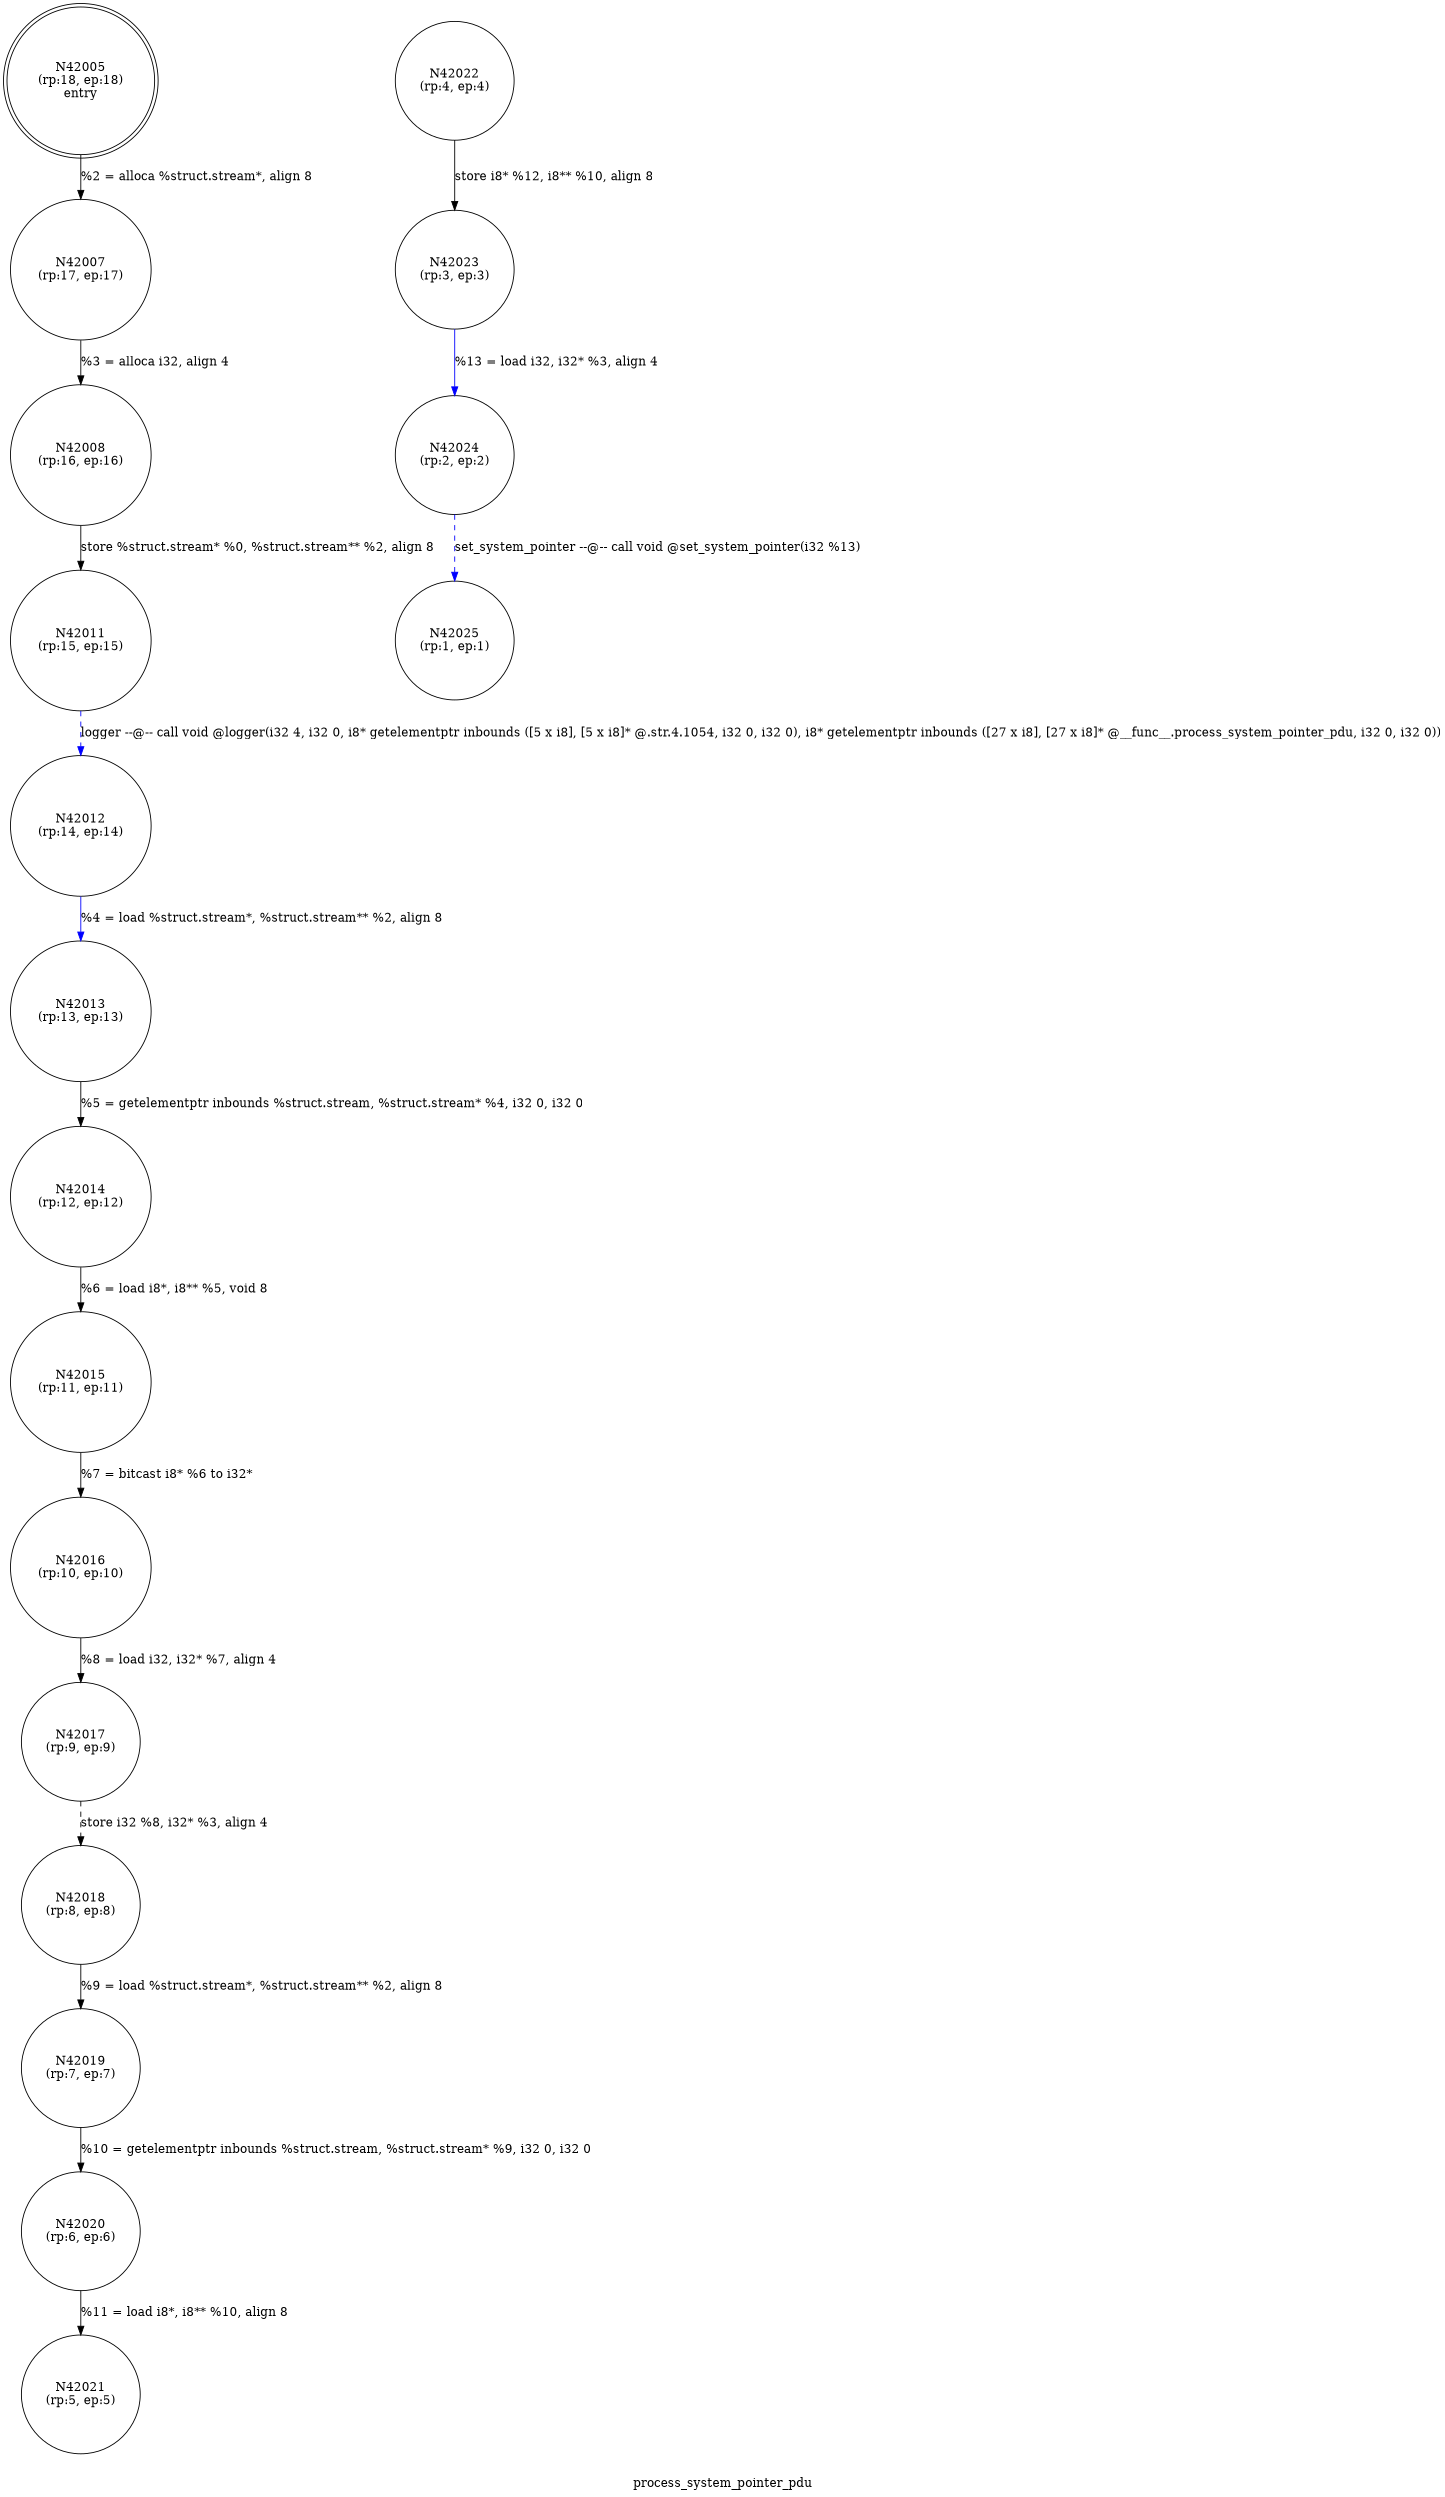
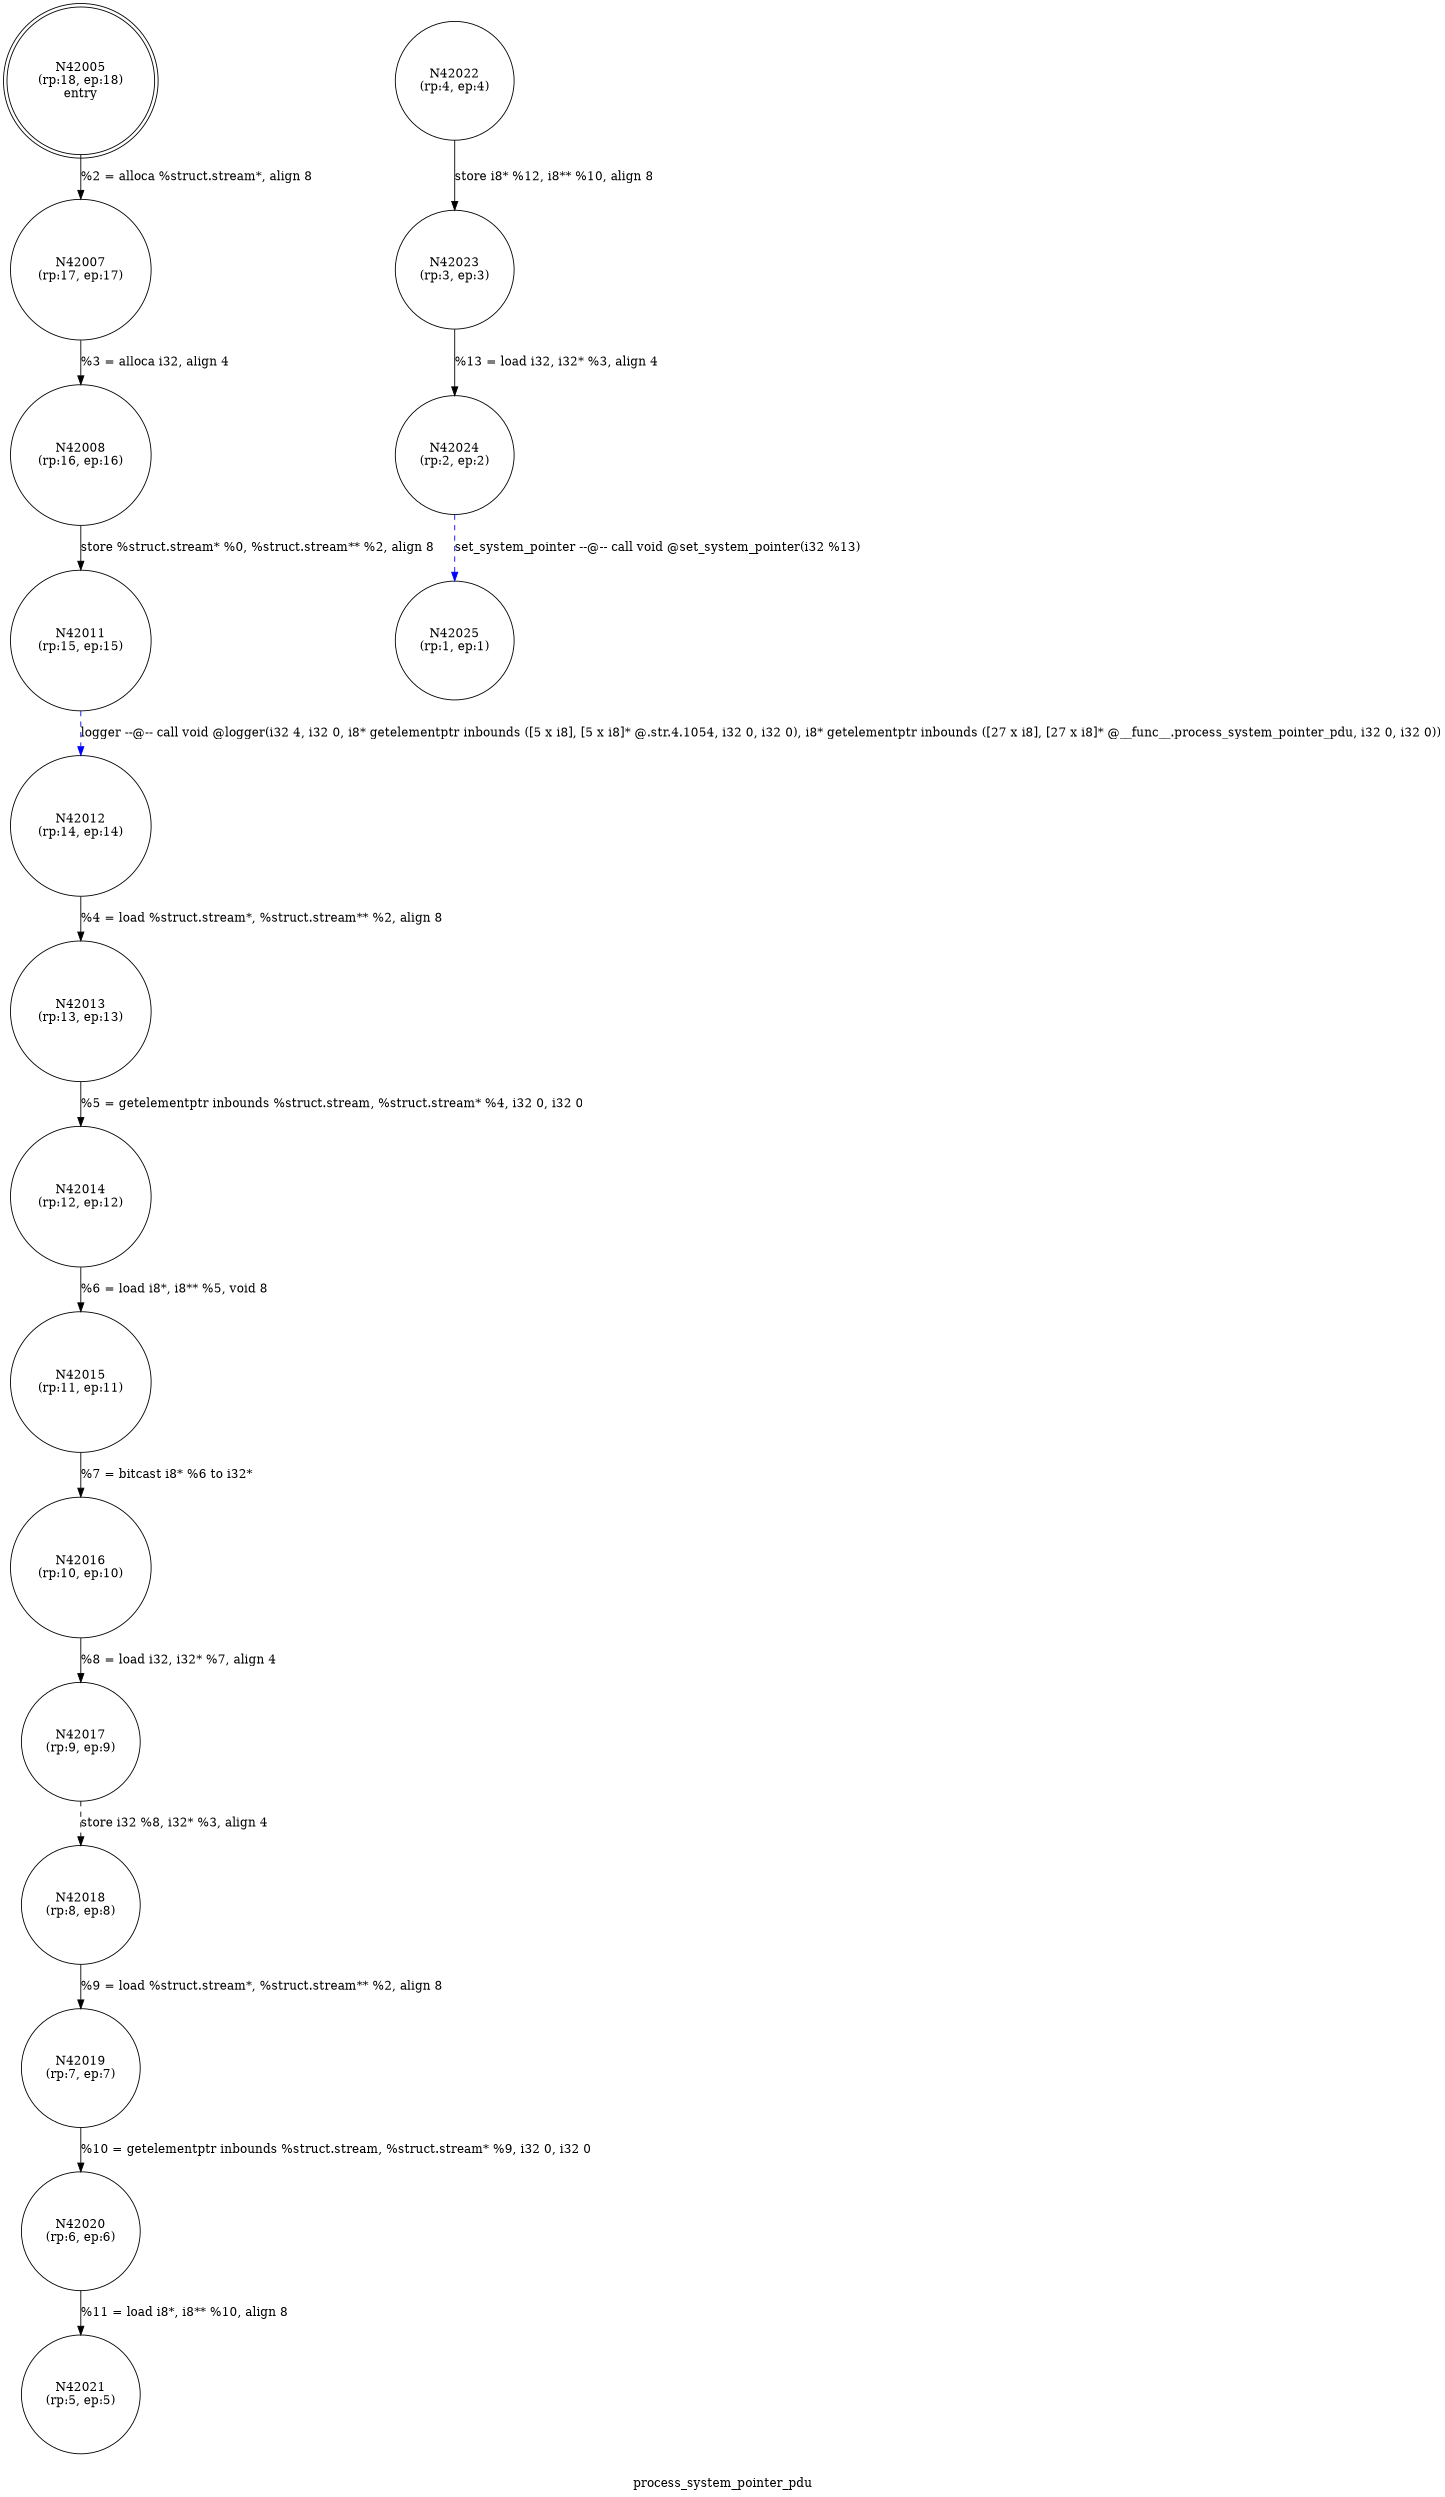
edge "N42023 (rp:3, ep:3)" -> "N42024 (rp:2, ep:2)": color blue -> black
edge "N42012 (rp:14, ep:14)" -> "N42013 (rp:13, ep:13)": color blue -> black
